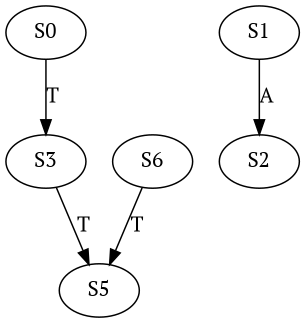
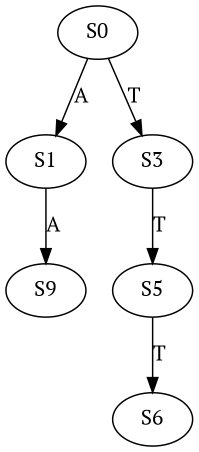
edge "S0" -> "S1": added, label "A"
node "S2": label "S2" -> "S9"
edge "S6" -> "S5": reversed
